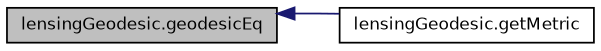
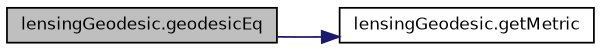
edge "lensingGeodesic.getMetric" -> "lensingGeodesic.geodesicEq": reversed
